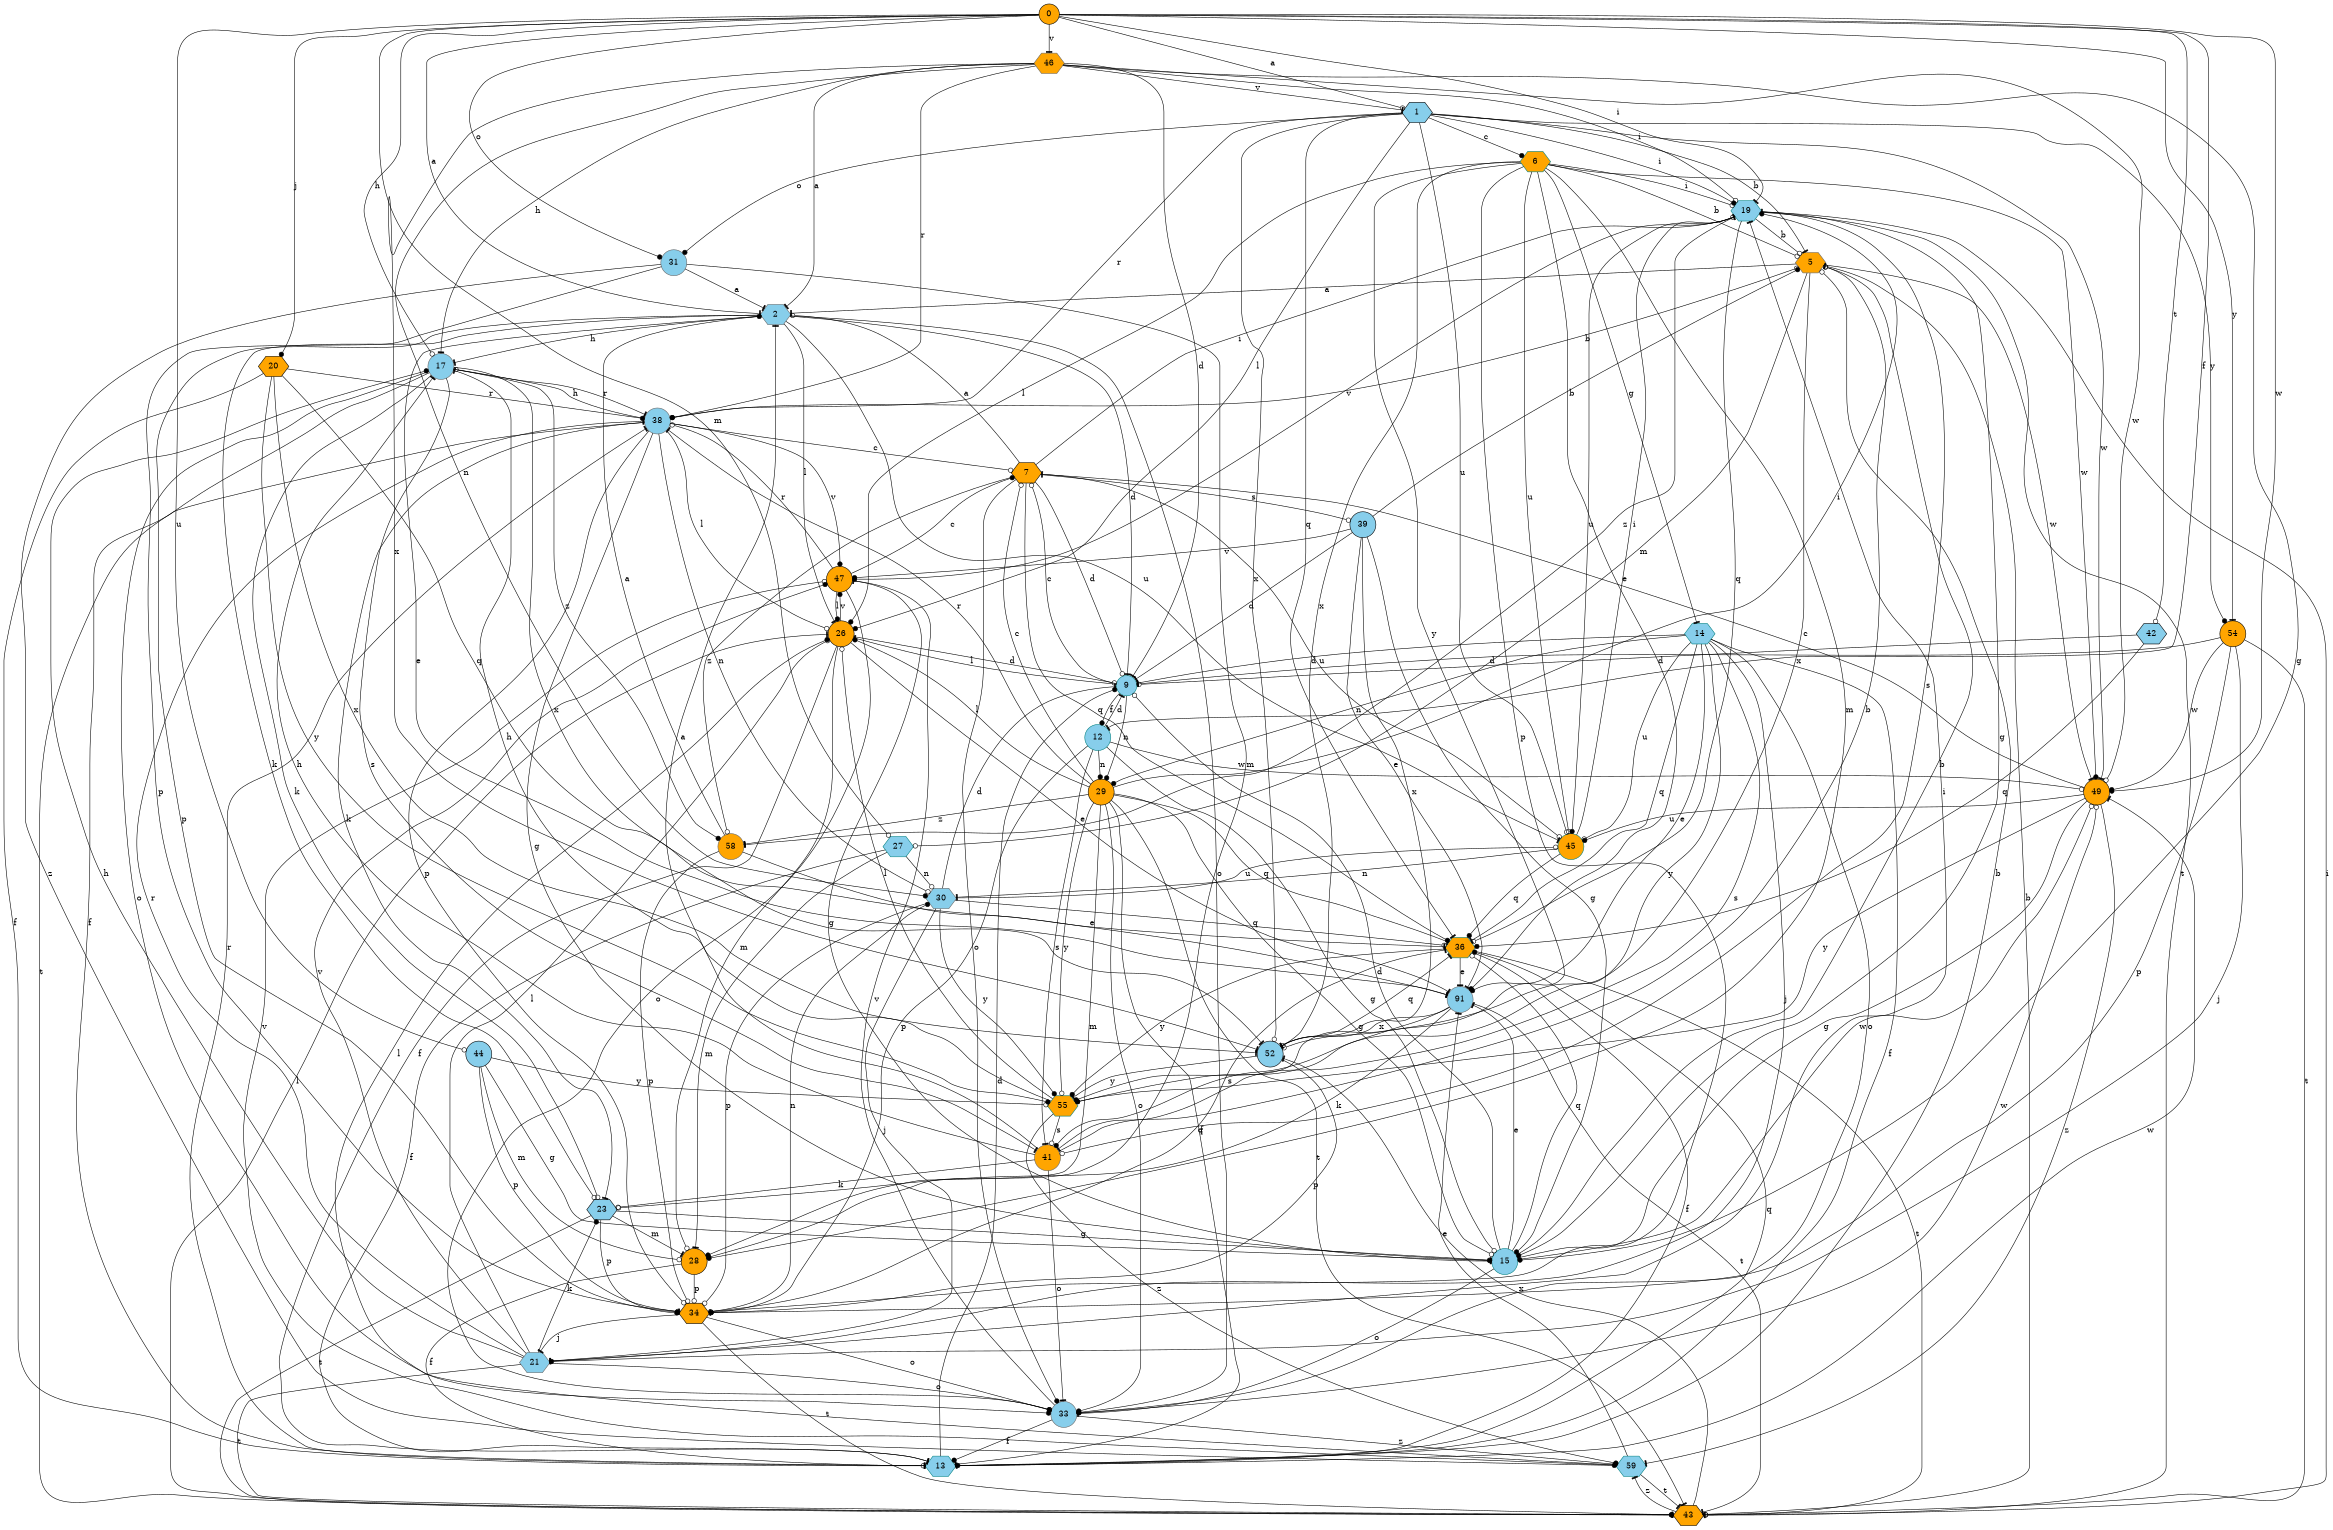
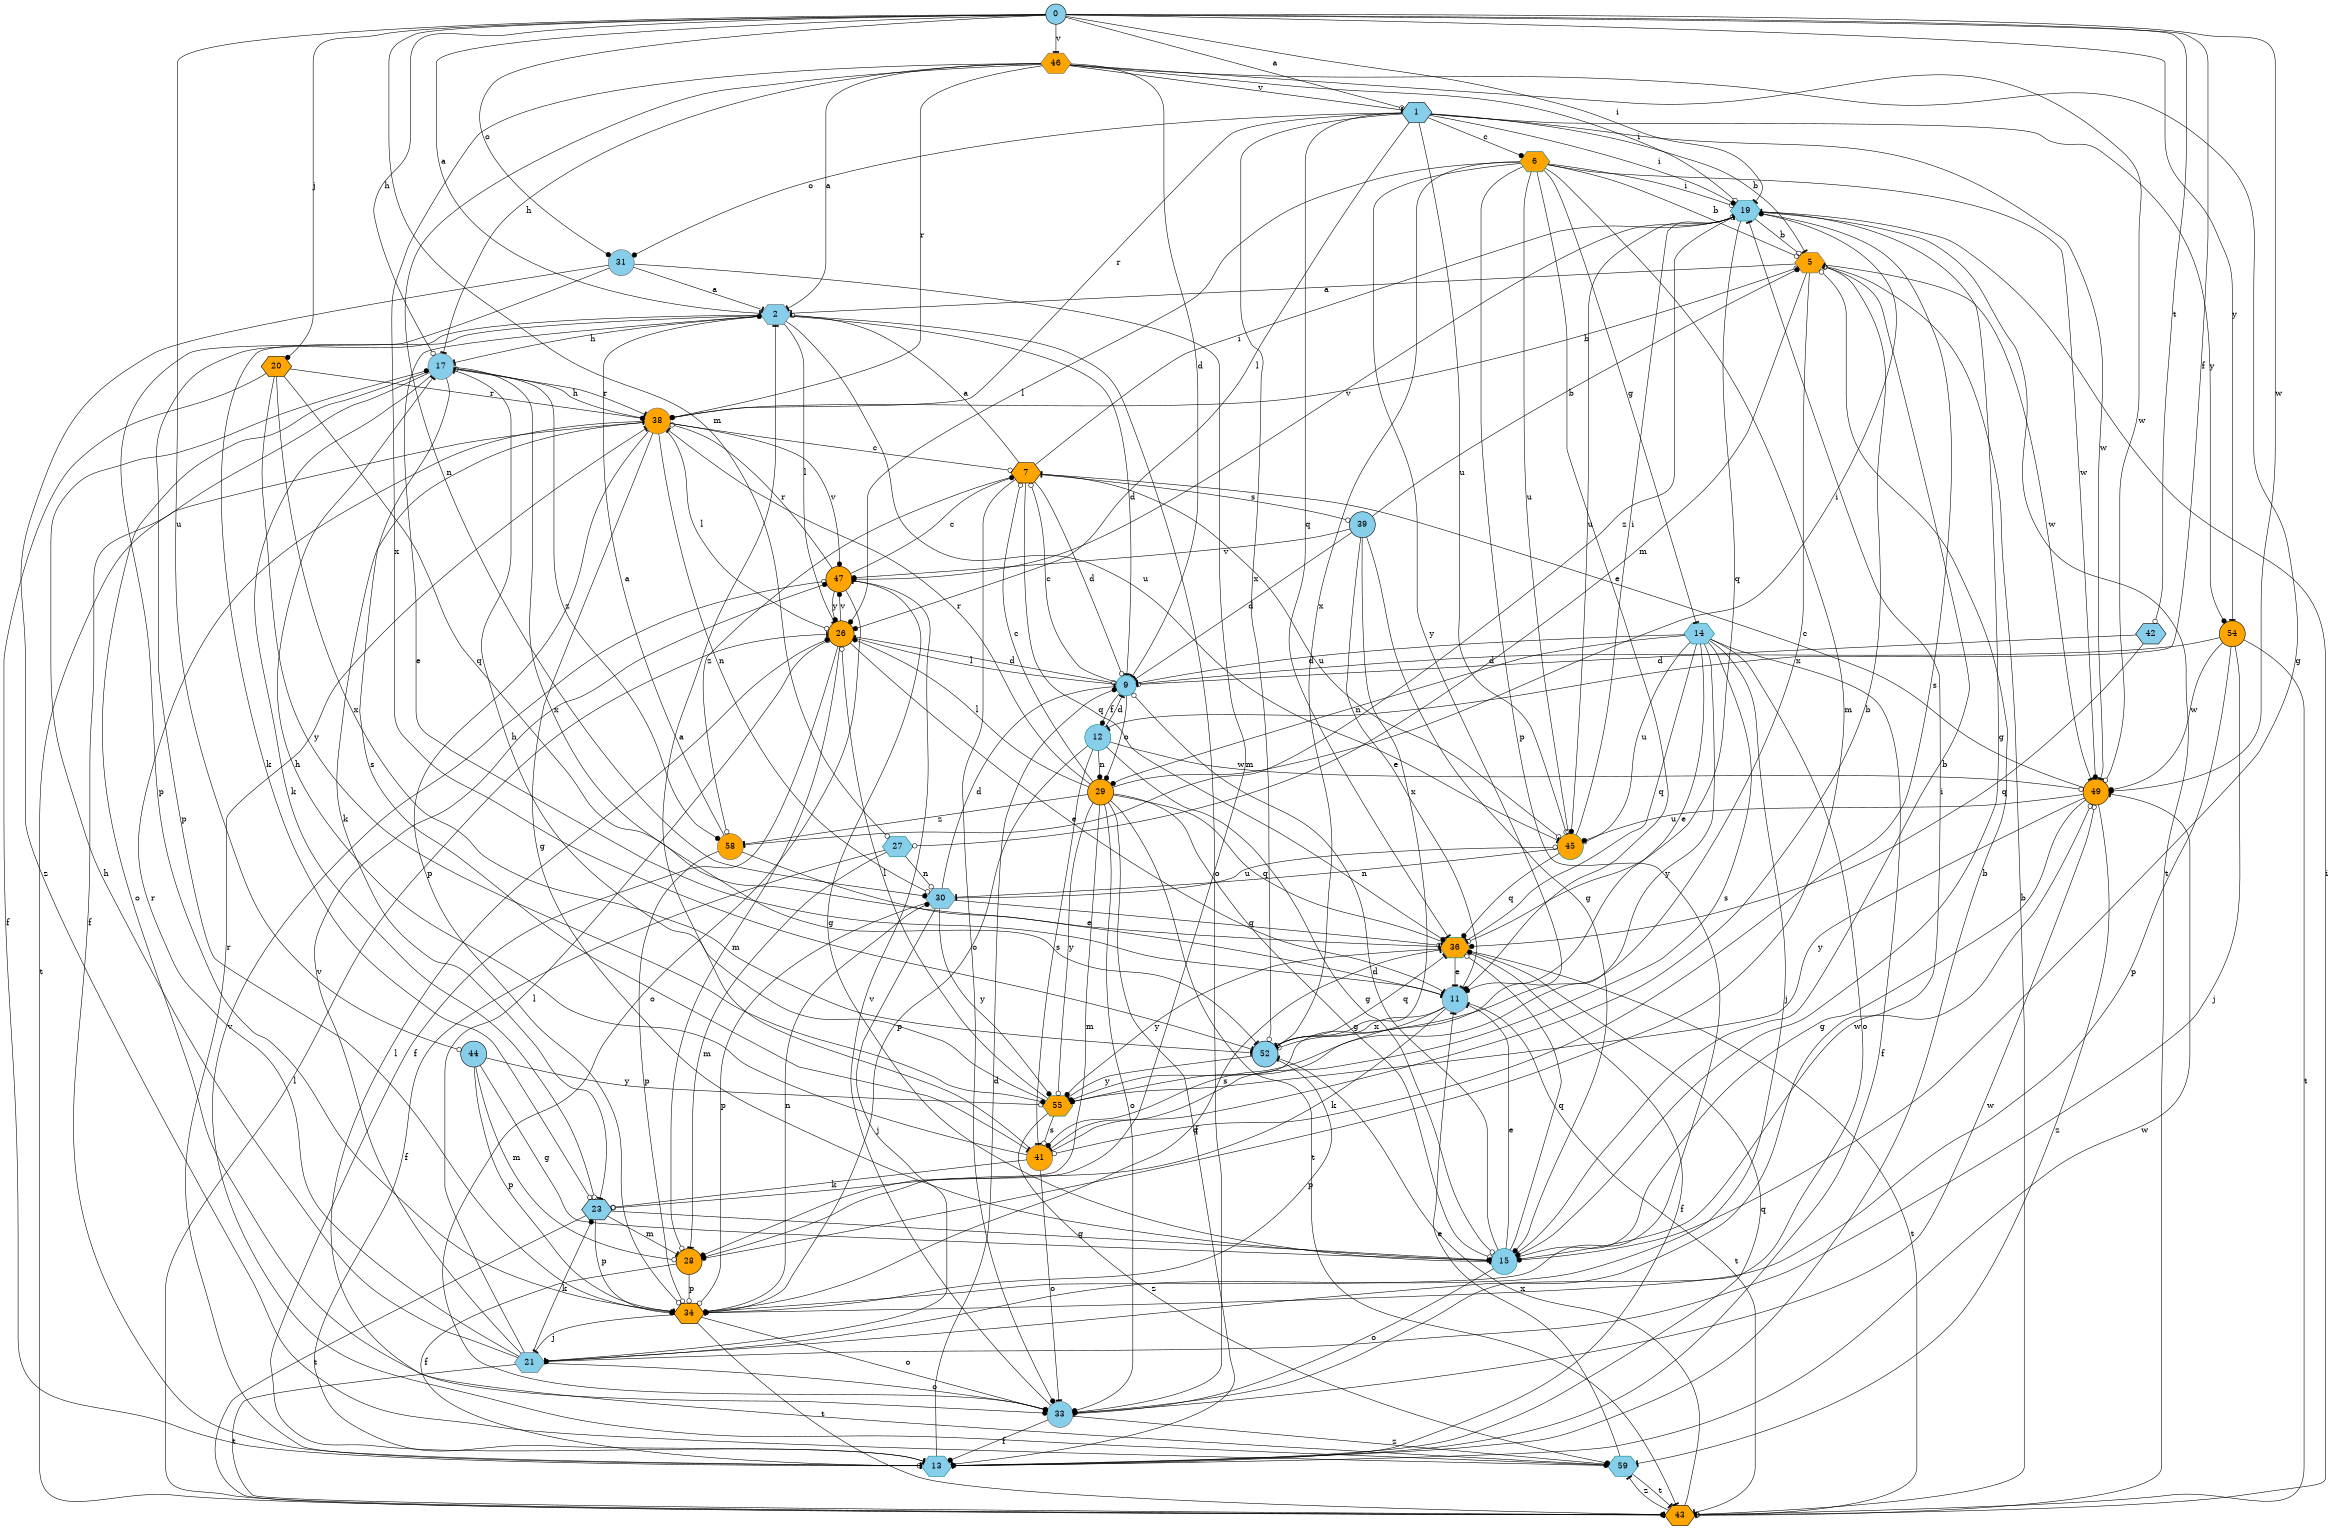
node "0": fillcolor orange -> skyblue
node "38": fillcolor skyblue -> orange
edge "47" -> "26": label "l" -> "y"
edge "9" -> "29": label "n" -> "o"
node "91": label "91" -> "11"
